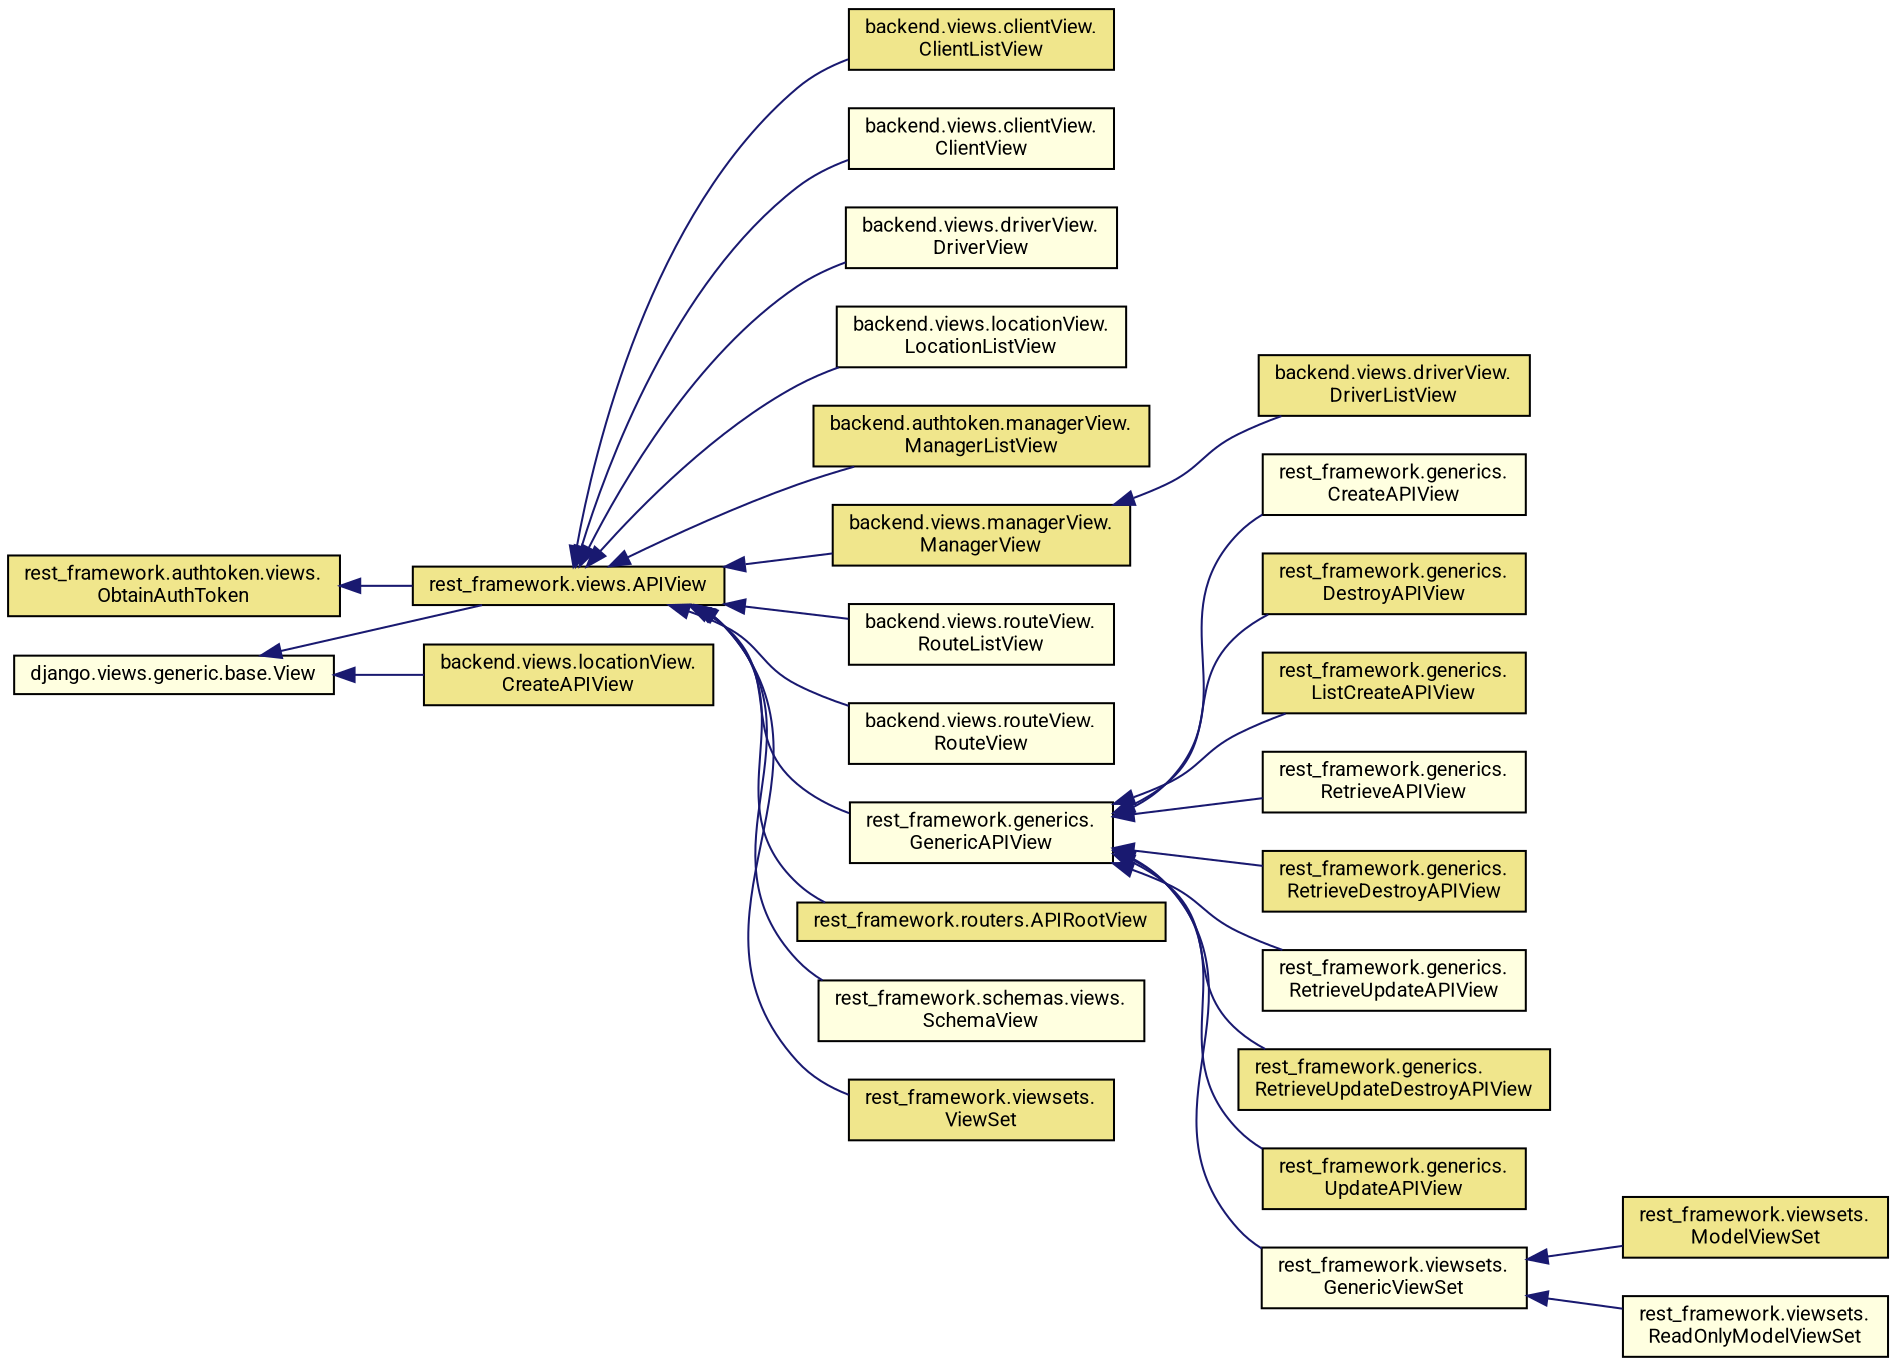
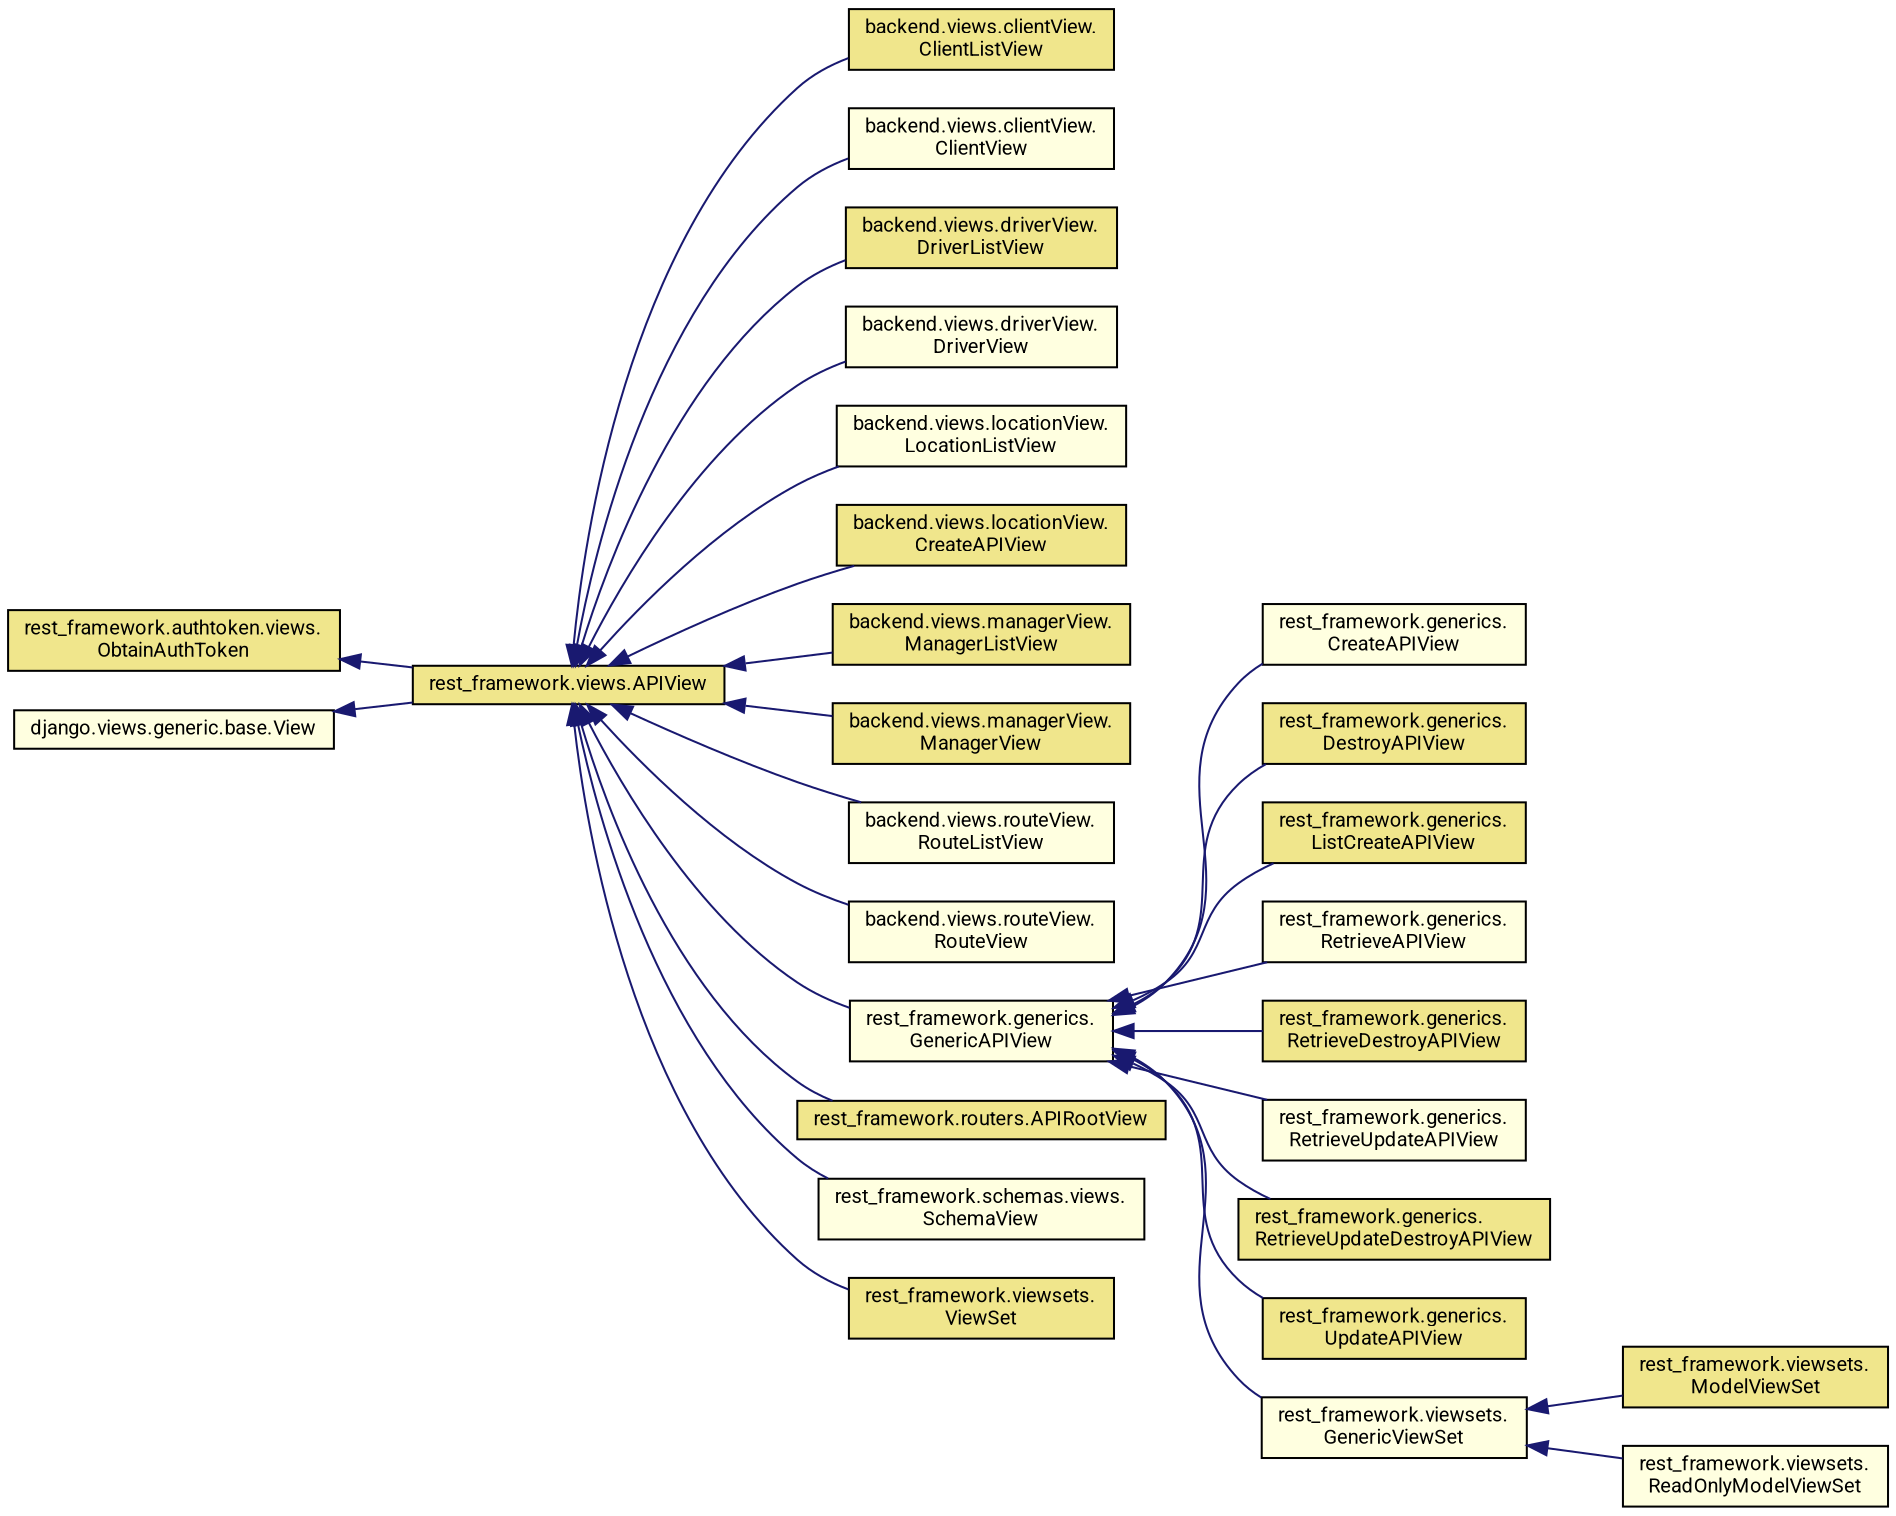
node "backend.authtoken.managerView. ManagerListView": label "backend.authtoken.managerView. ManagerListView" -> "backend.views.managerView. ManagerListView"
edge "backend.views.driverView. DriverListView" -> "backend.views.managerView. ManagerView": now "backend.views.driverView. DriverListView" -> "rest_framework.views.APIView"
edge "backend.views.locationView. CreateAPIView" -> "django.views.generic.base.View": now "backend.views.locationView. CreateAPIView" -> "rest_framework.views.APIView"
